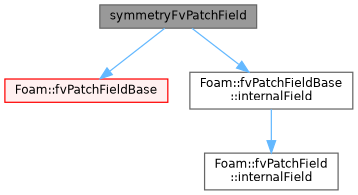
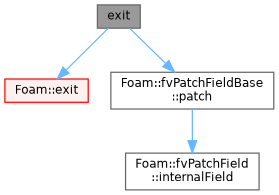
node "symmetryFvPatchField": label "symmetryFvPatchField" -> "exit"
node "Foam::fvPatchFieldBase": label "Foam::fvPatchFieldBase" -> "Foam::exit"
node "Foam::fvPatchFieldBase ::internalField": label "Foam::fvPatchFieldBase ::internalField" -> "Foam::fvPatchFieldBase ::patch"
